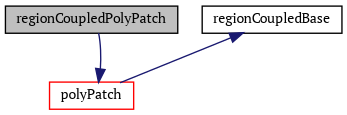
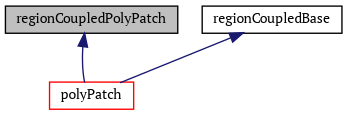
edge "regionCoupledPolyPatch" -> "polyPatch": reversed
